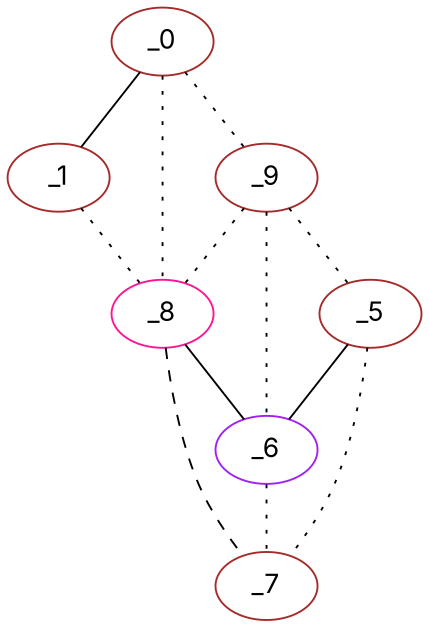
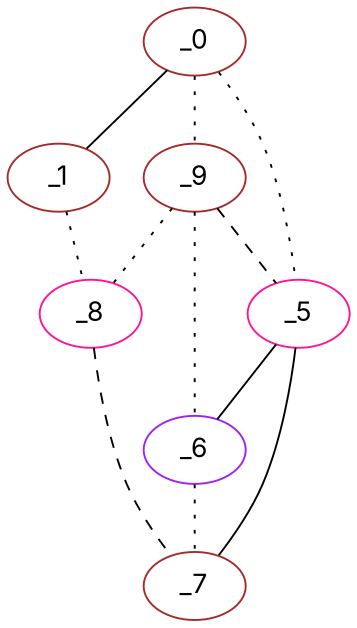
edge "_0" -- "_8": now "_0" -- "_5"
edge "_9" -- "_5": style dotted -> dashed
node "_5": color brown -> deeppink
edge "_8" -- "_6": removed
edge "_5" -- "_7": style dotted -> solid
